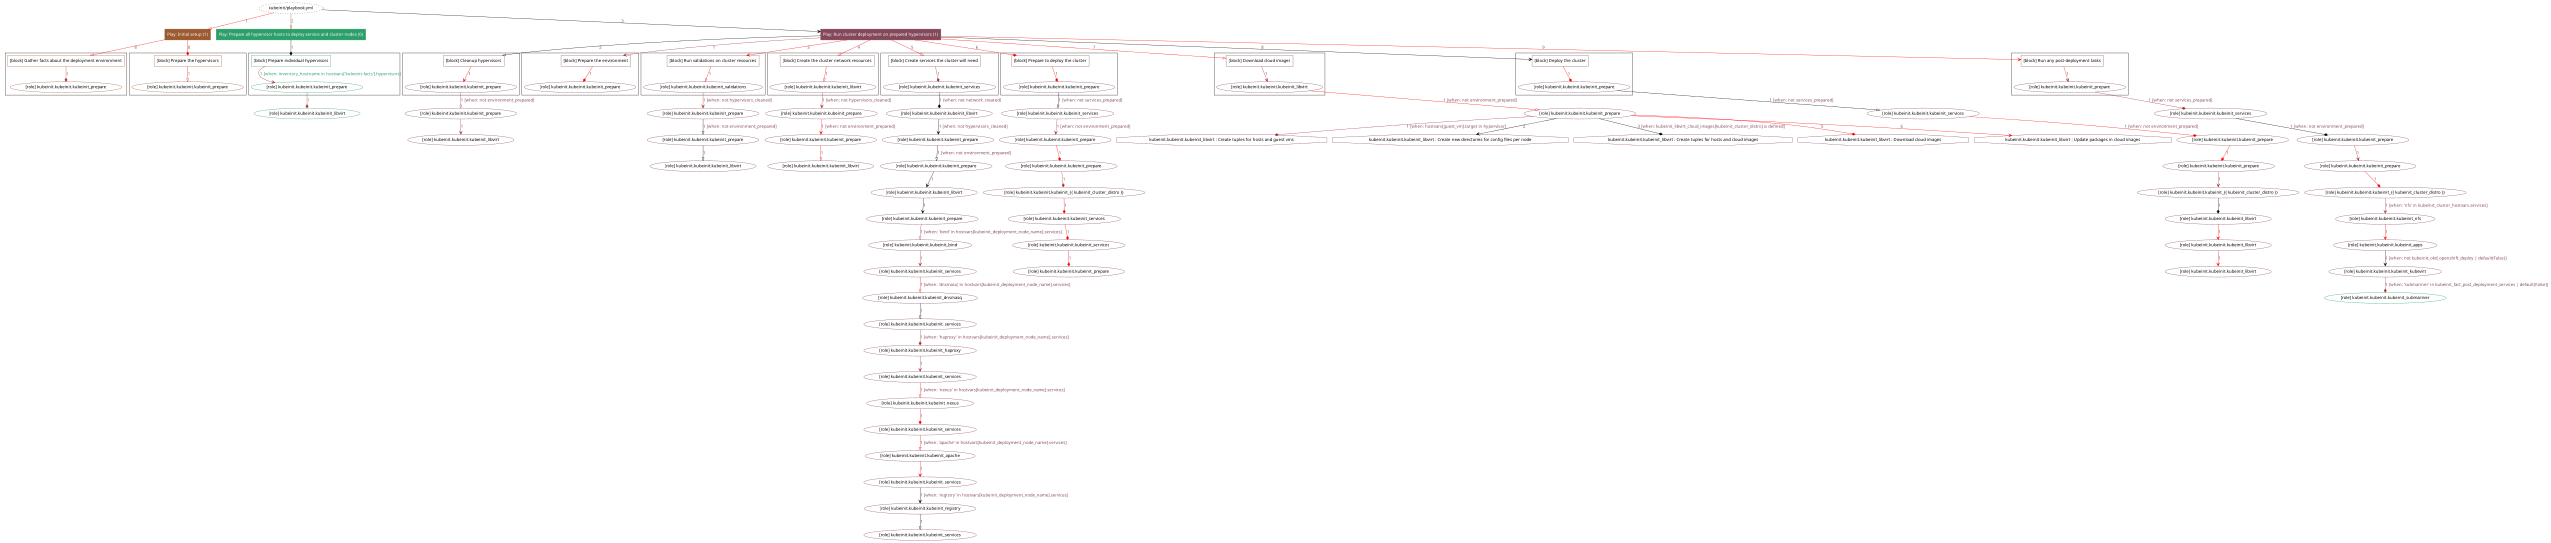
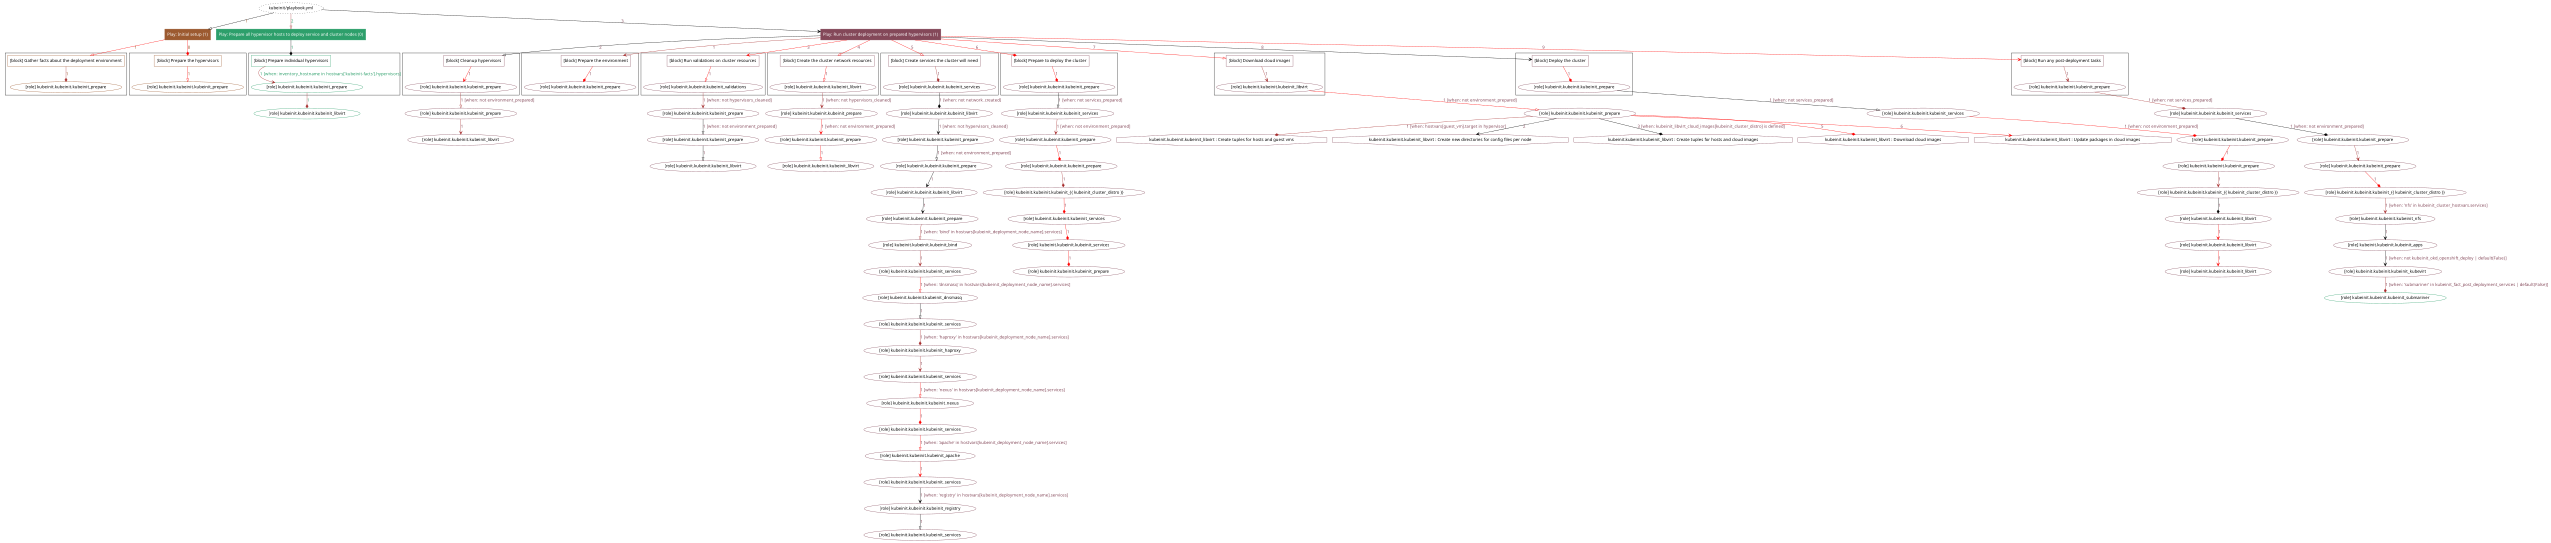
edge "kubeinit/playbook.yml" -> "Play: Initial setup (1)": color red -> black
edge "Play: Initial setup (1)" -> "[block] Gather facts about the deployment environment": label "8" -> "1"
edge "[role] kubeinit.kubeinit.kubeinit_nfs" -> "[role] kubeinit.kubeinit.kubeinit_apps": color red -> black
